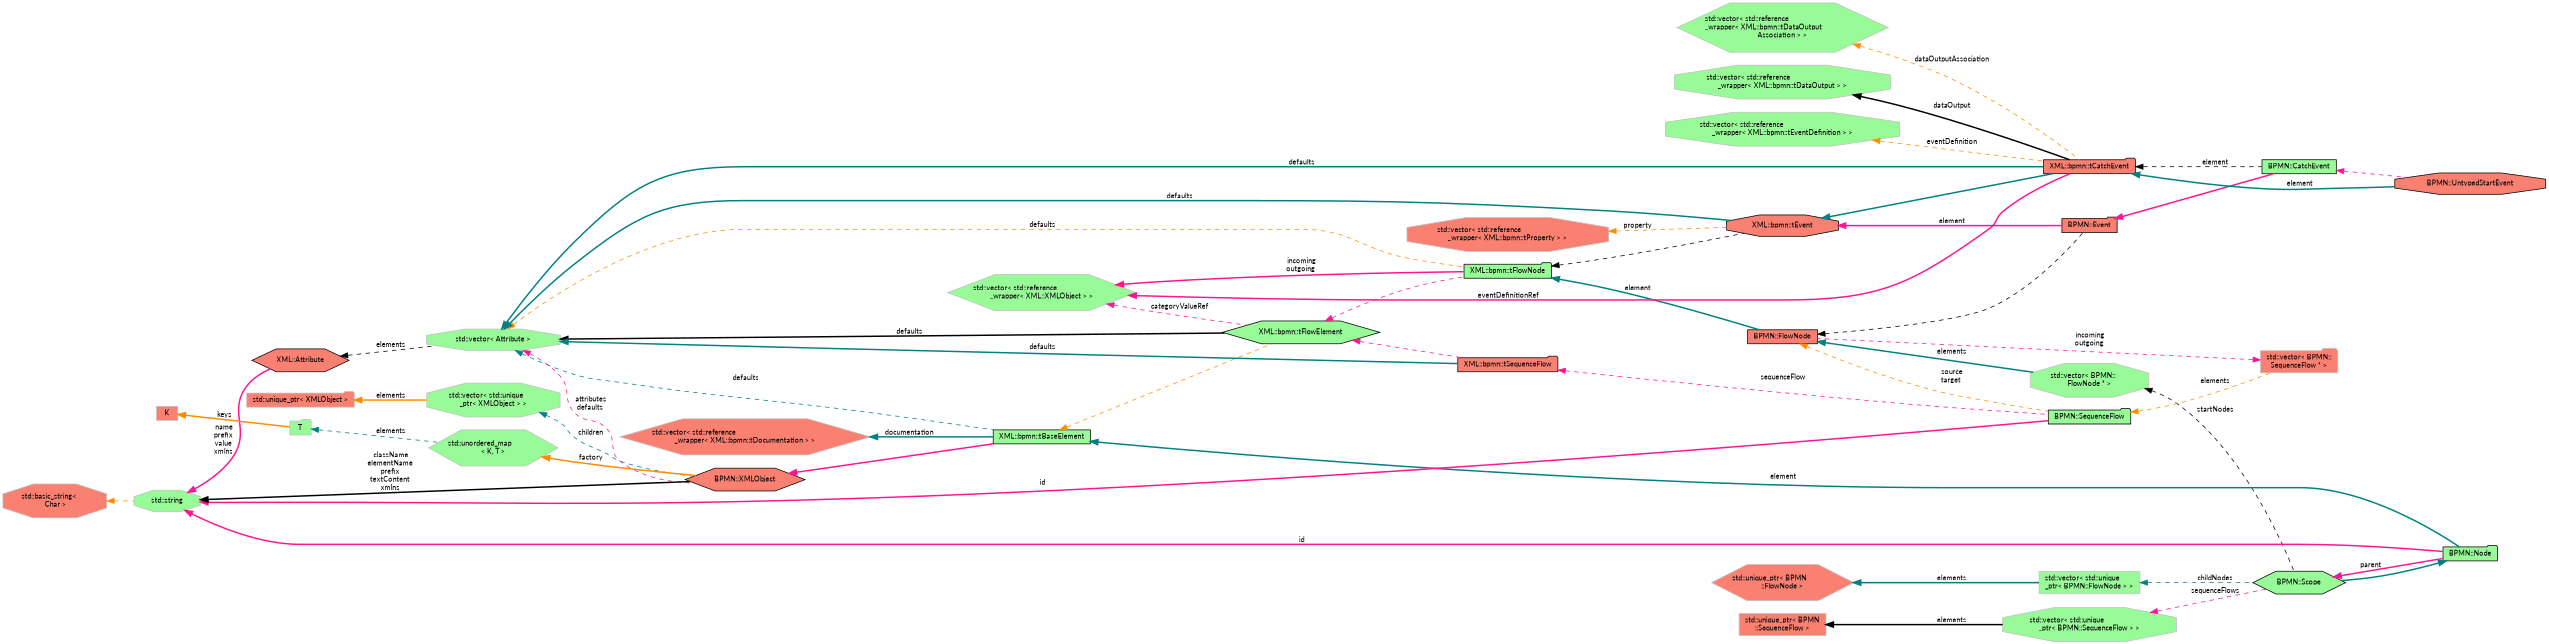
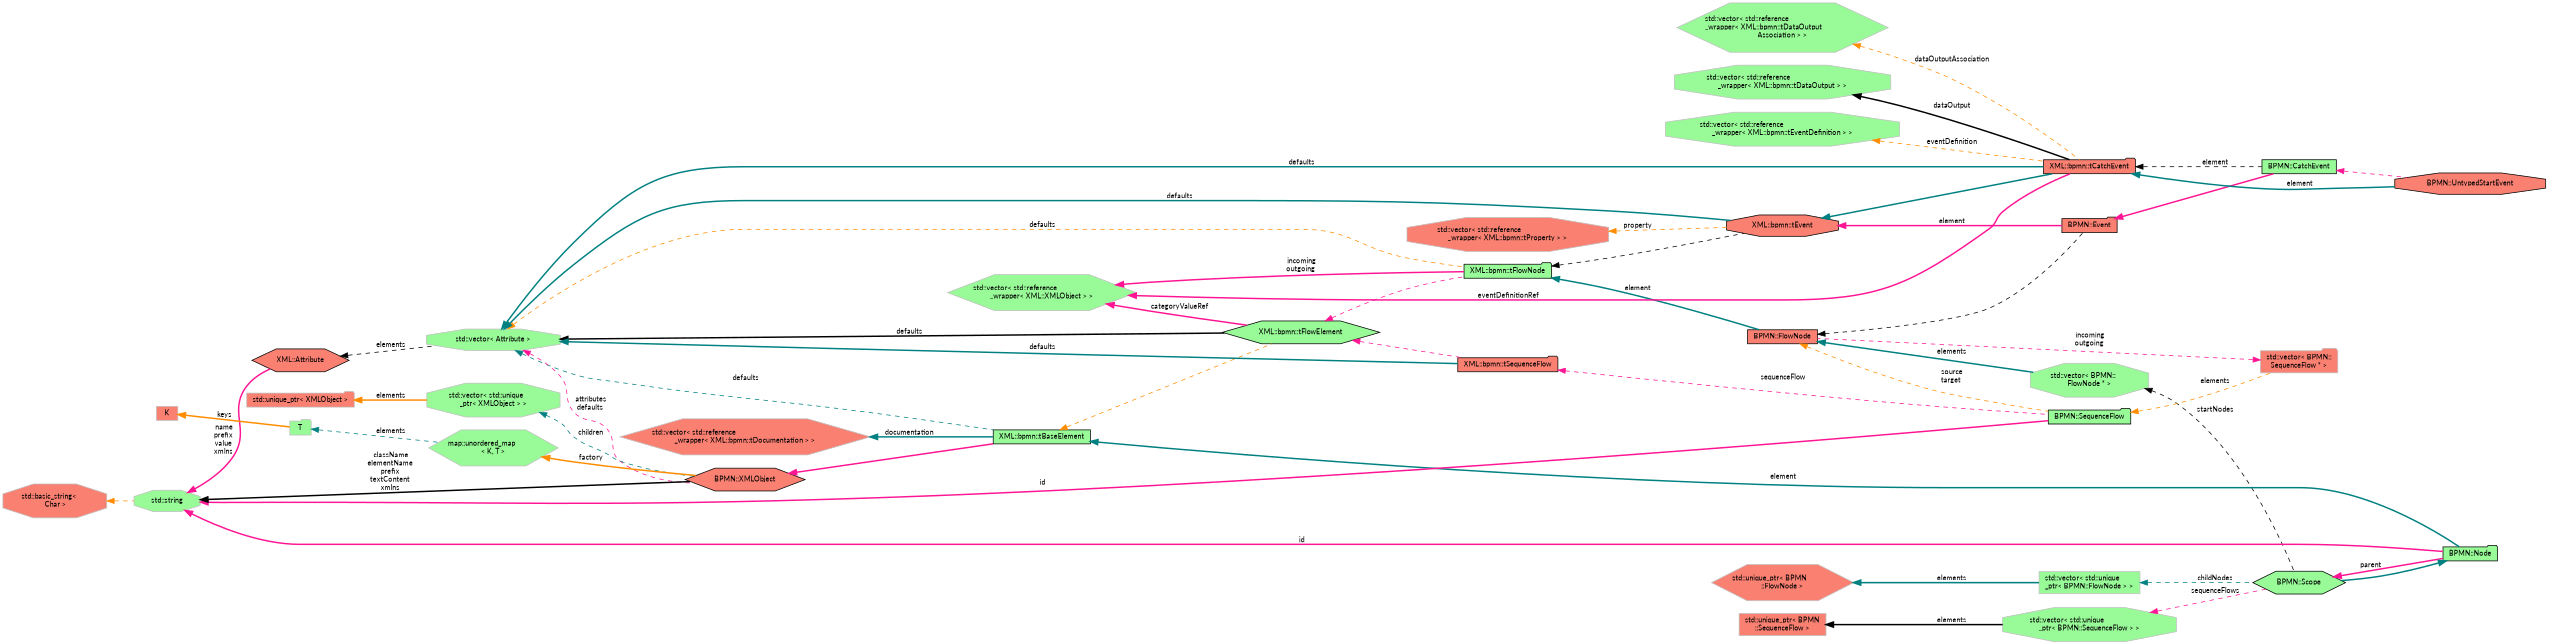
edge "XML::bpmn::tFlowElement" -> "std::vector< std::reference _wrapper< XML::XMLObject > >": style dashed -> bold
node "std::unordered_map < K, T >": label "std::unordered_map < K, T >" -> "map::unordered_map < K, T >"
